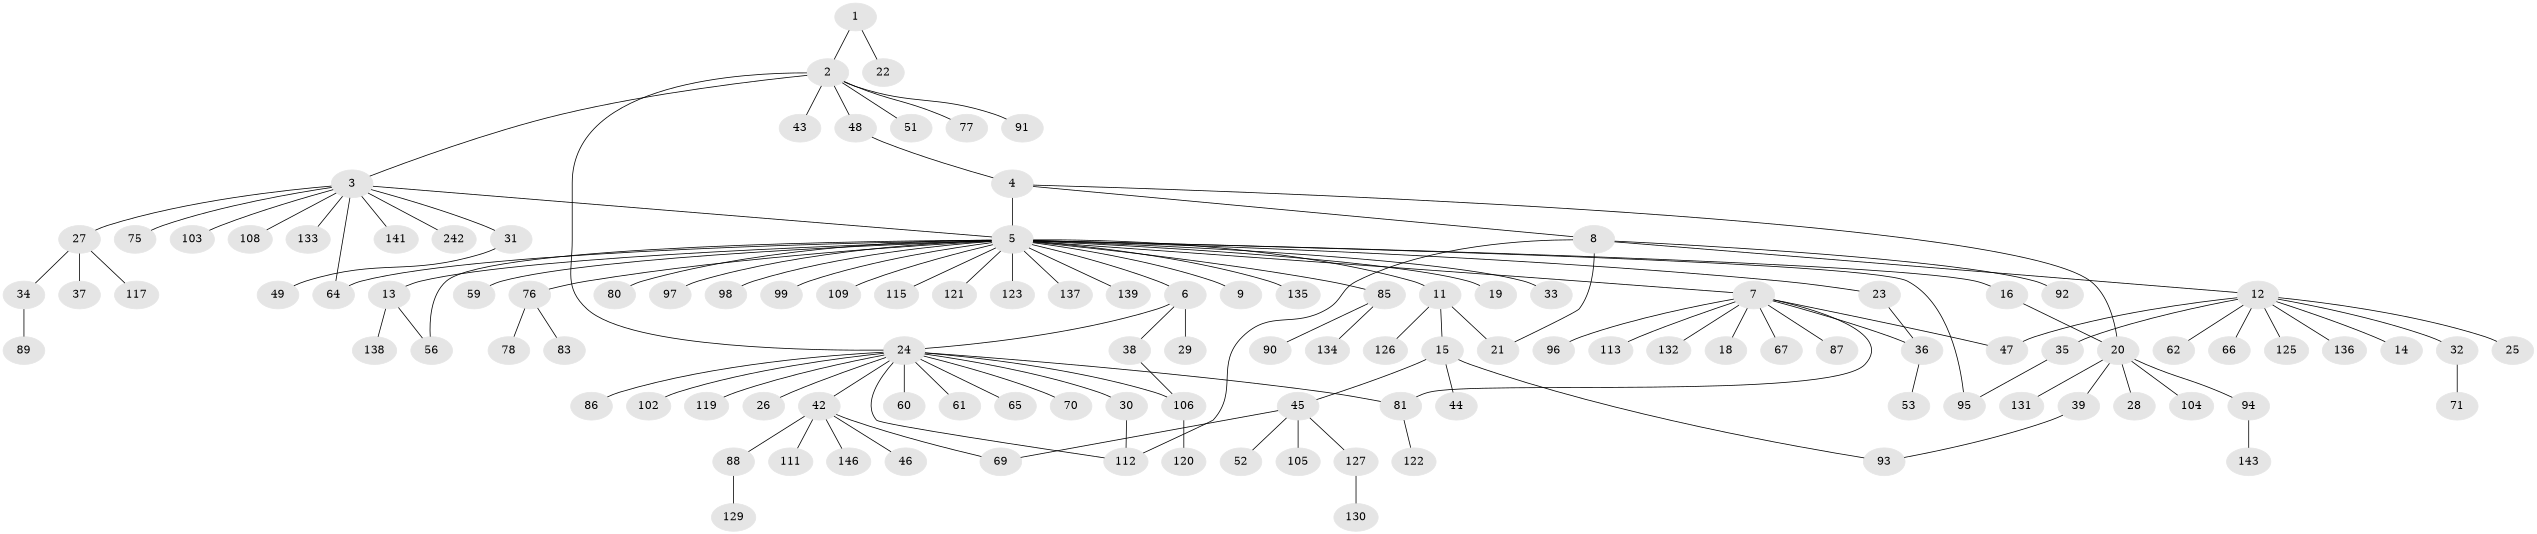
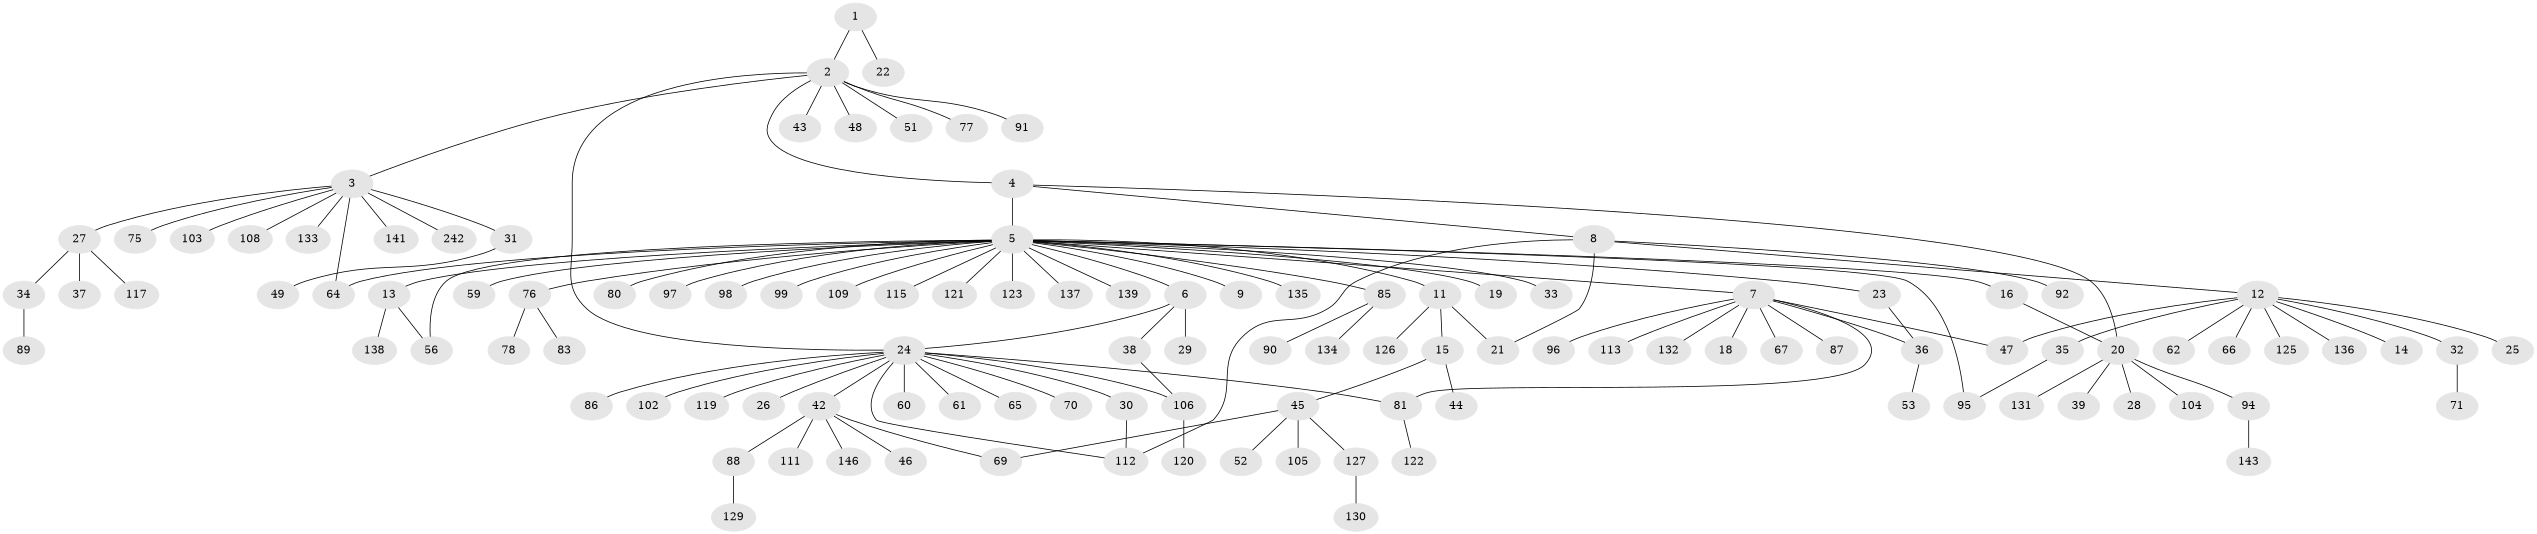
edge "48" -- "4": now "2" -- "4"
edge "3" -- "5": removed
node "93": removed
